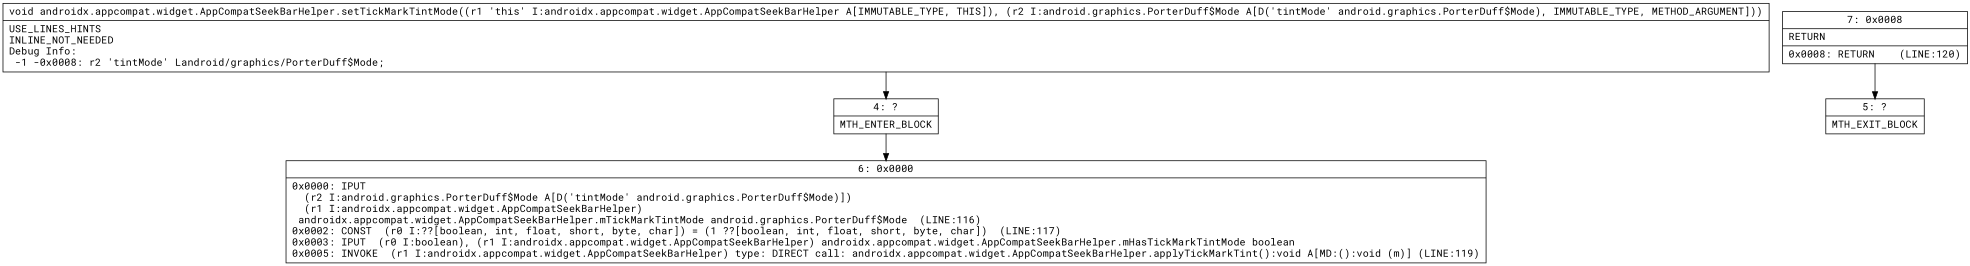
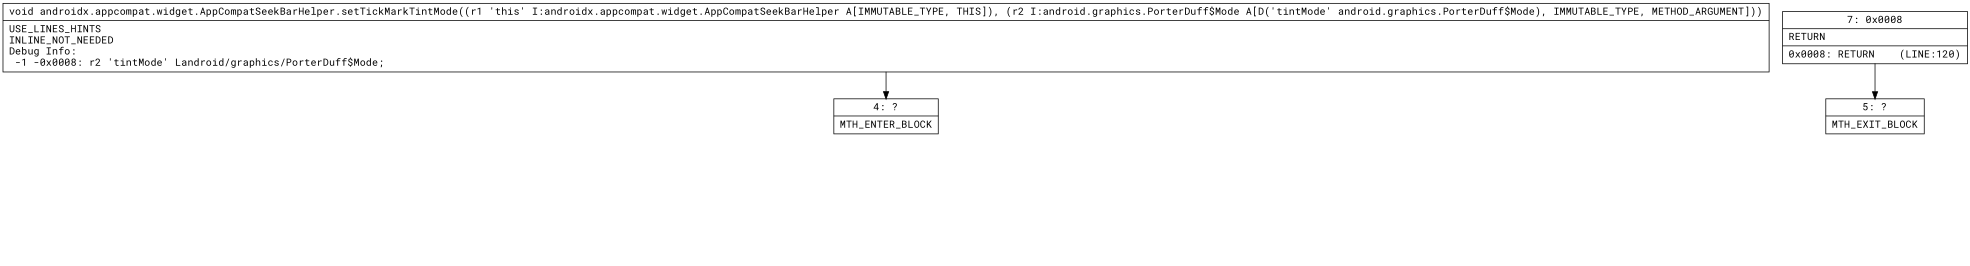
node "6: 0x0000": removed
